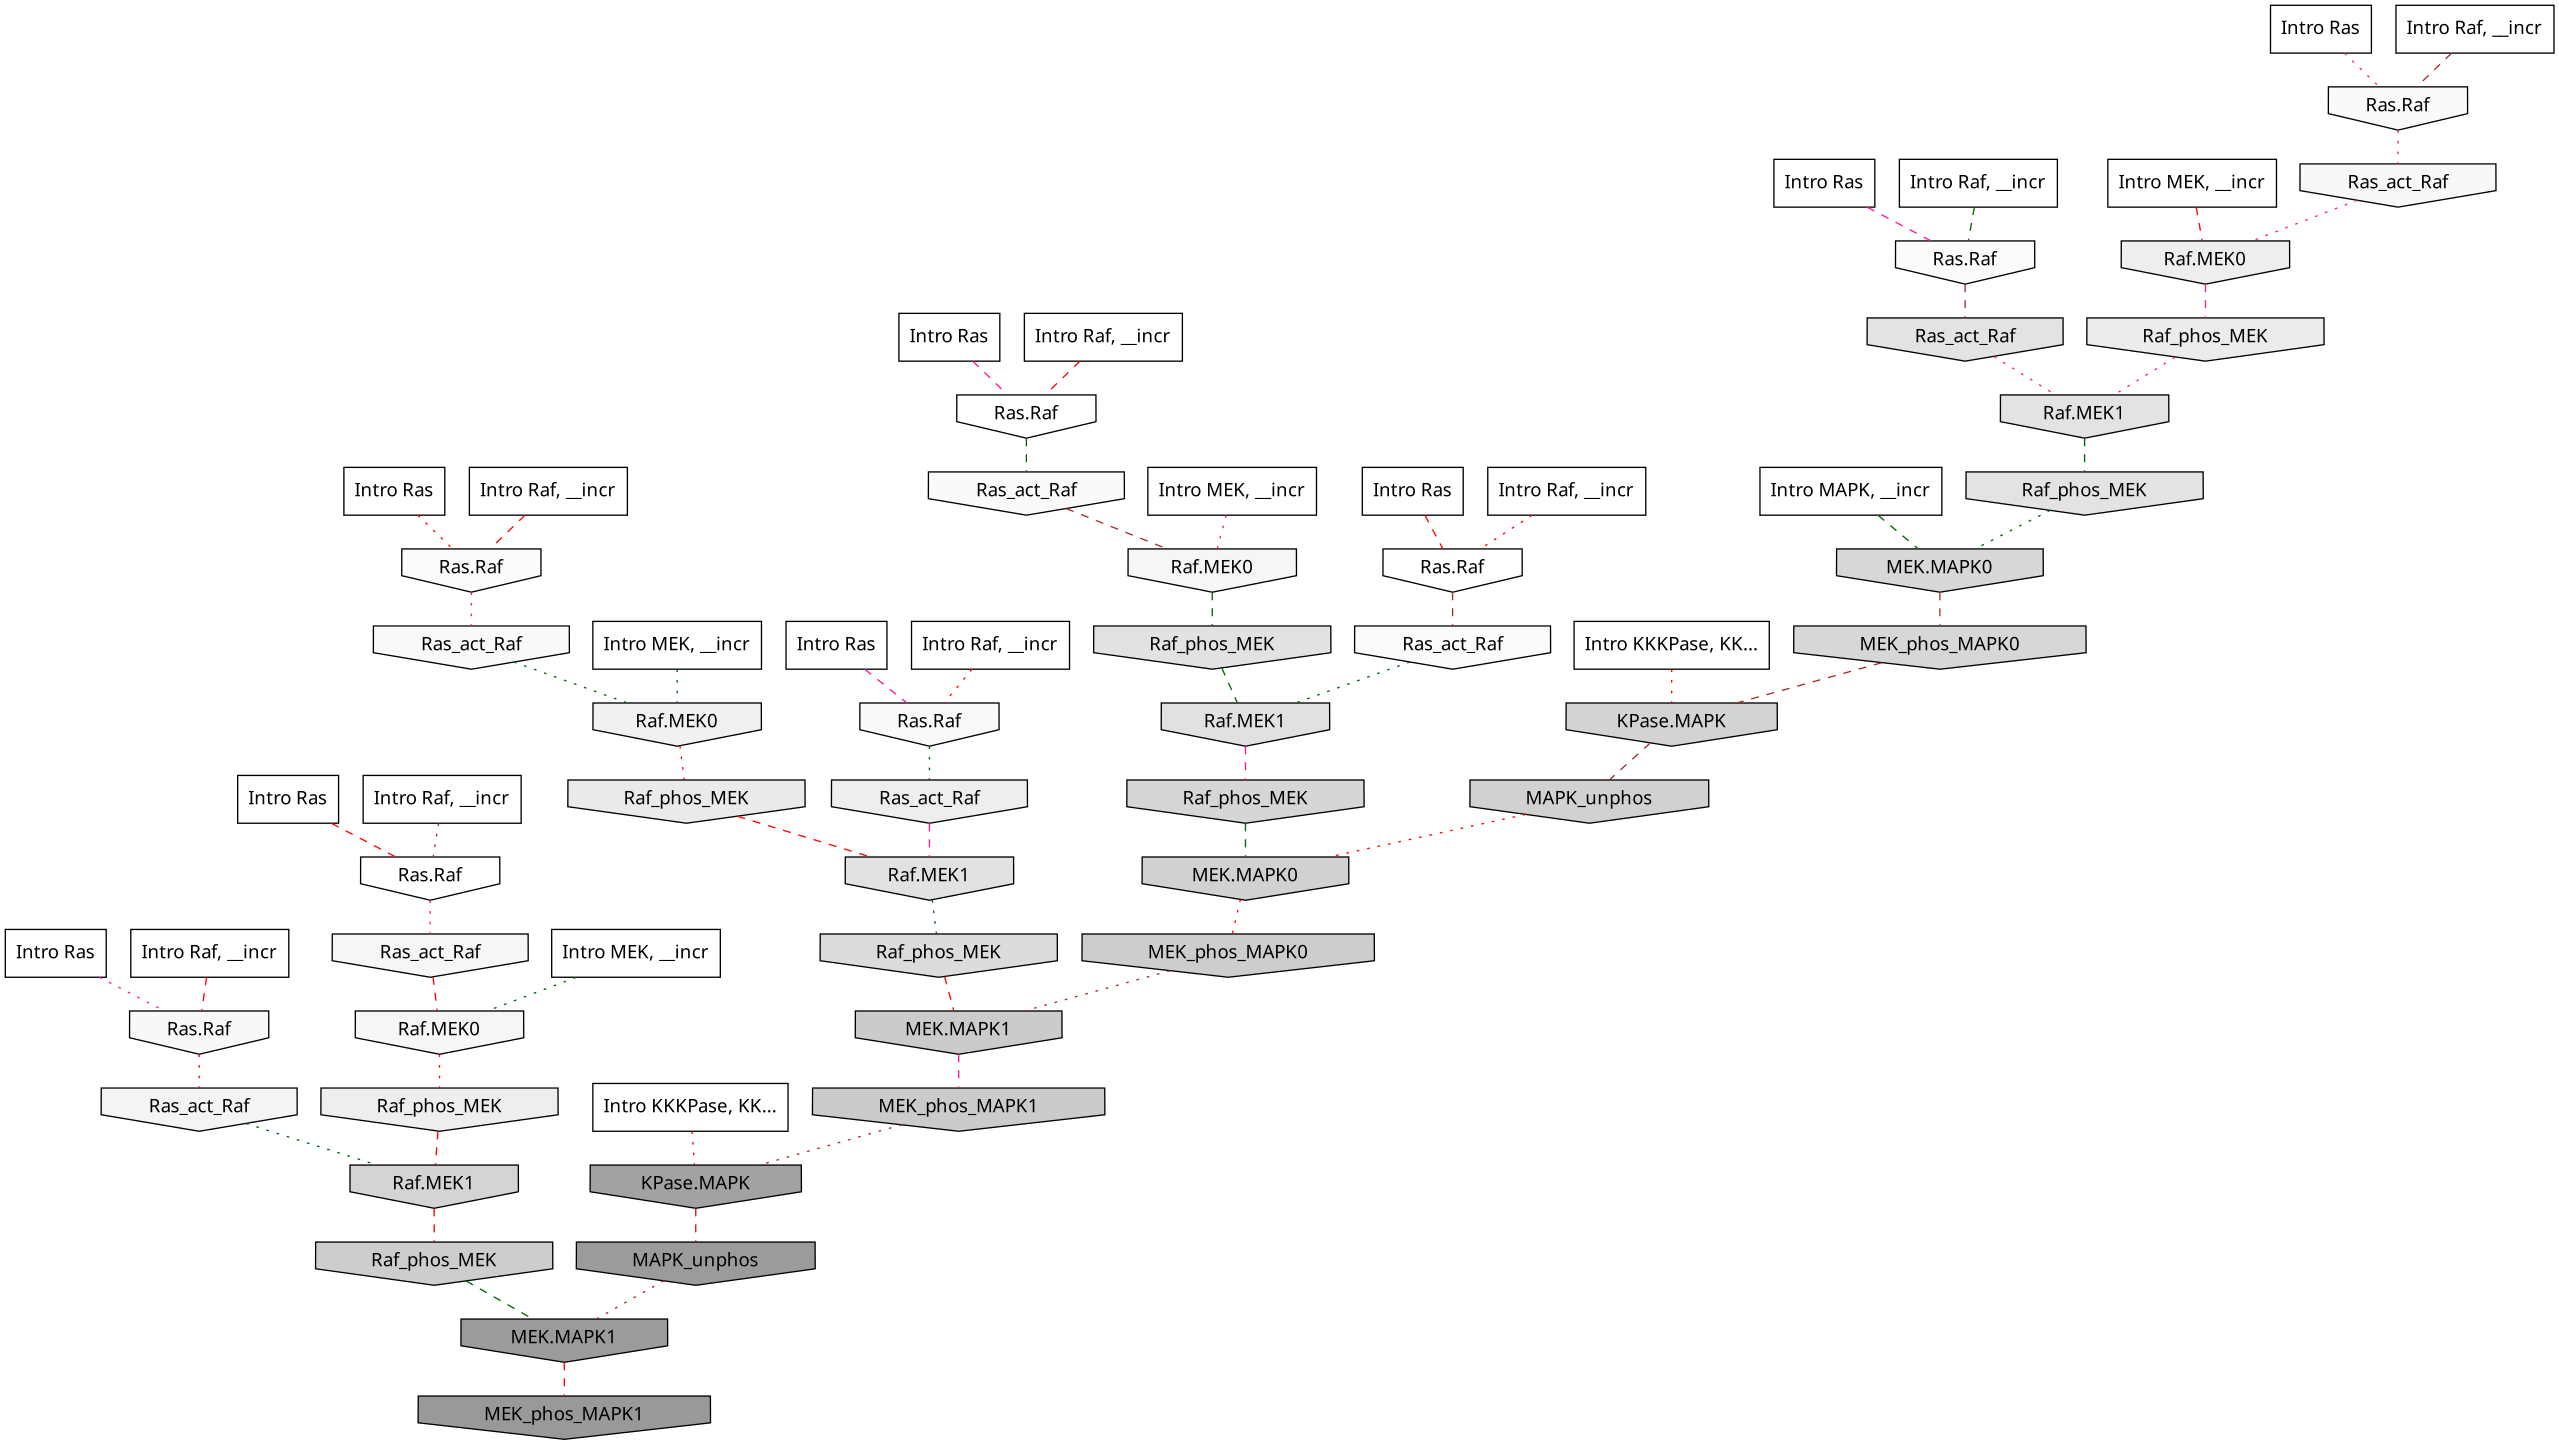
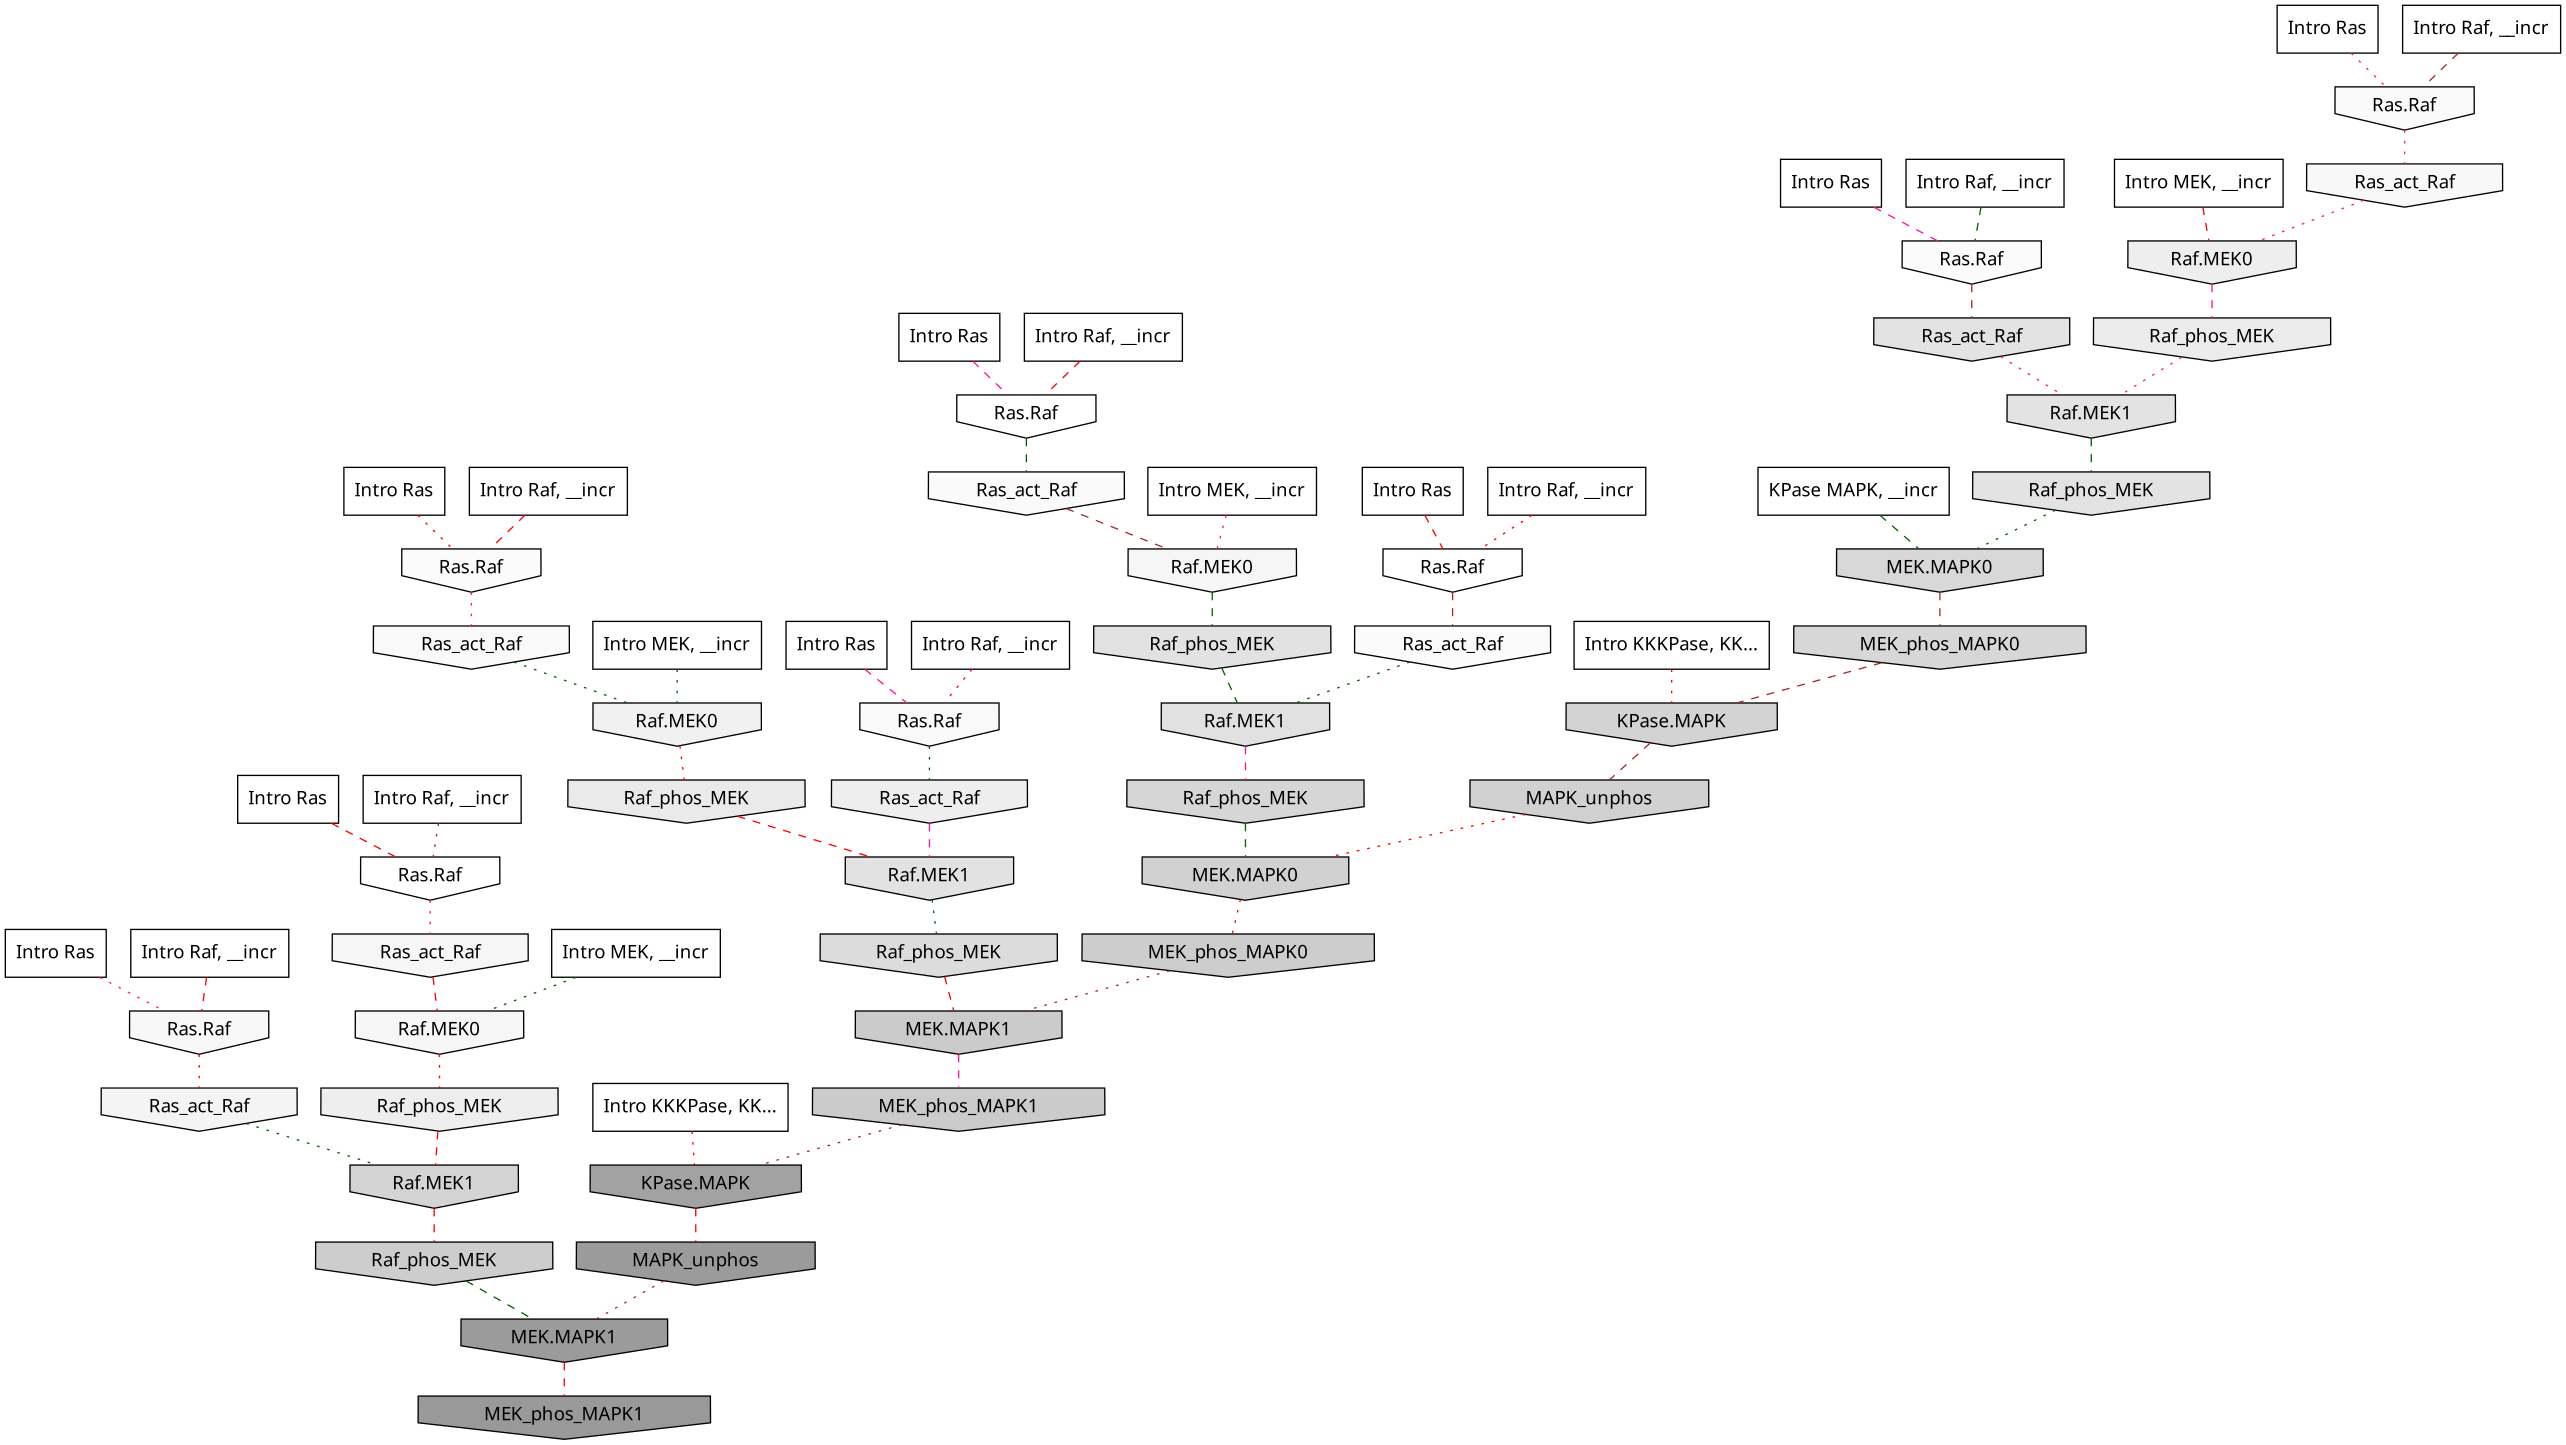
node "Intro MAPK, __incr": label "Intro MAPK, __incr" -> "KPase MAPK, __incr"
